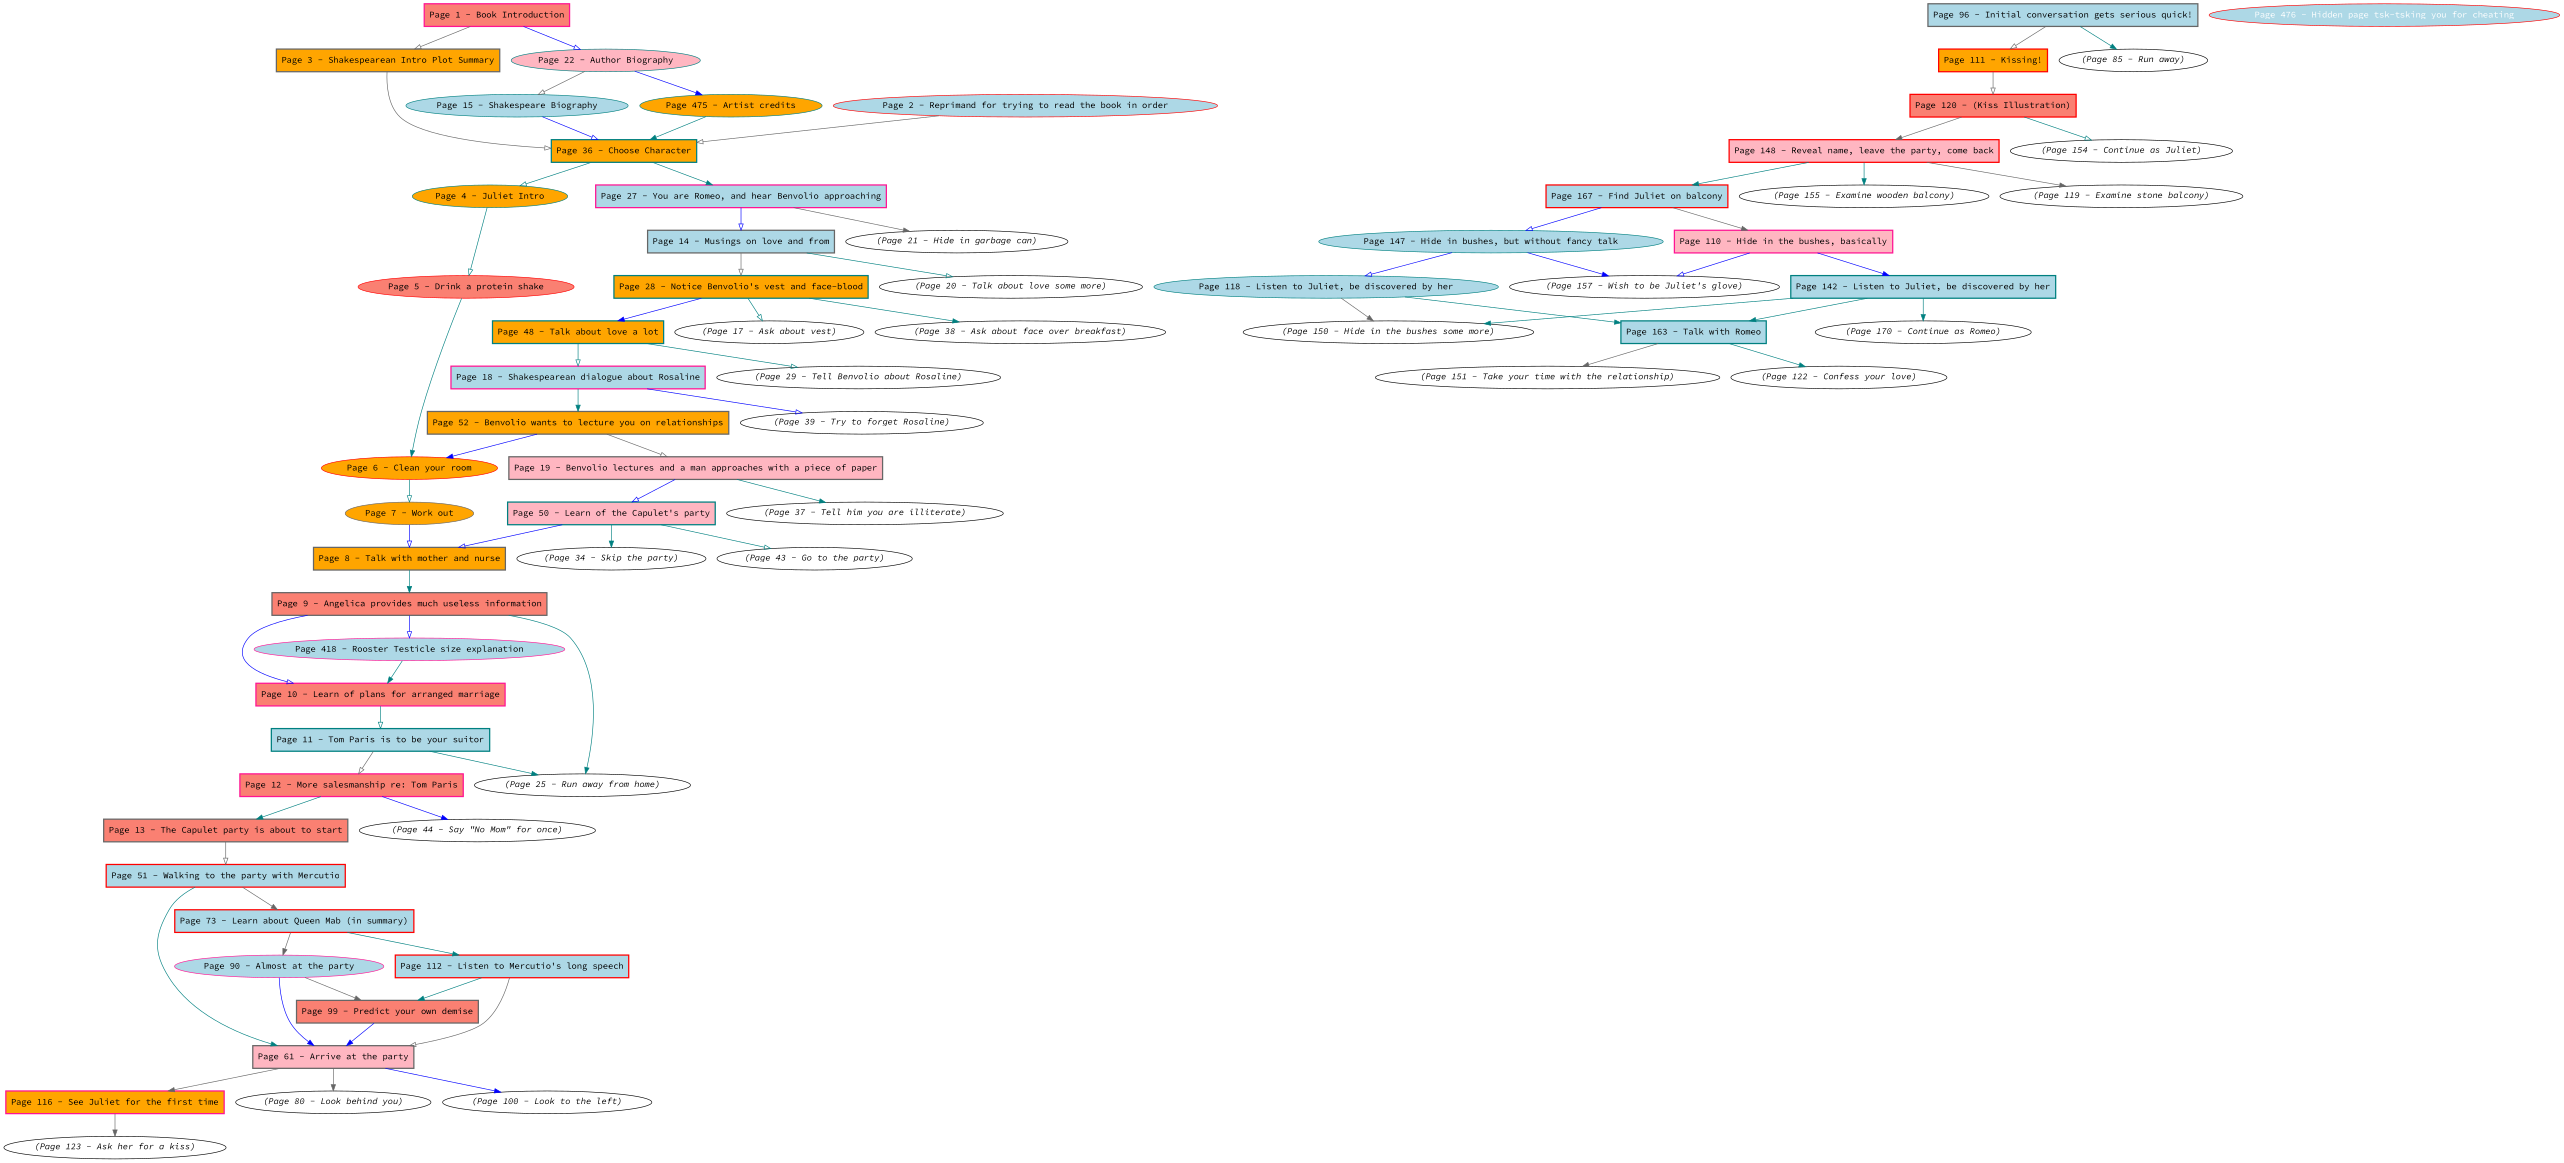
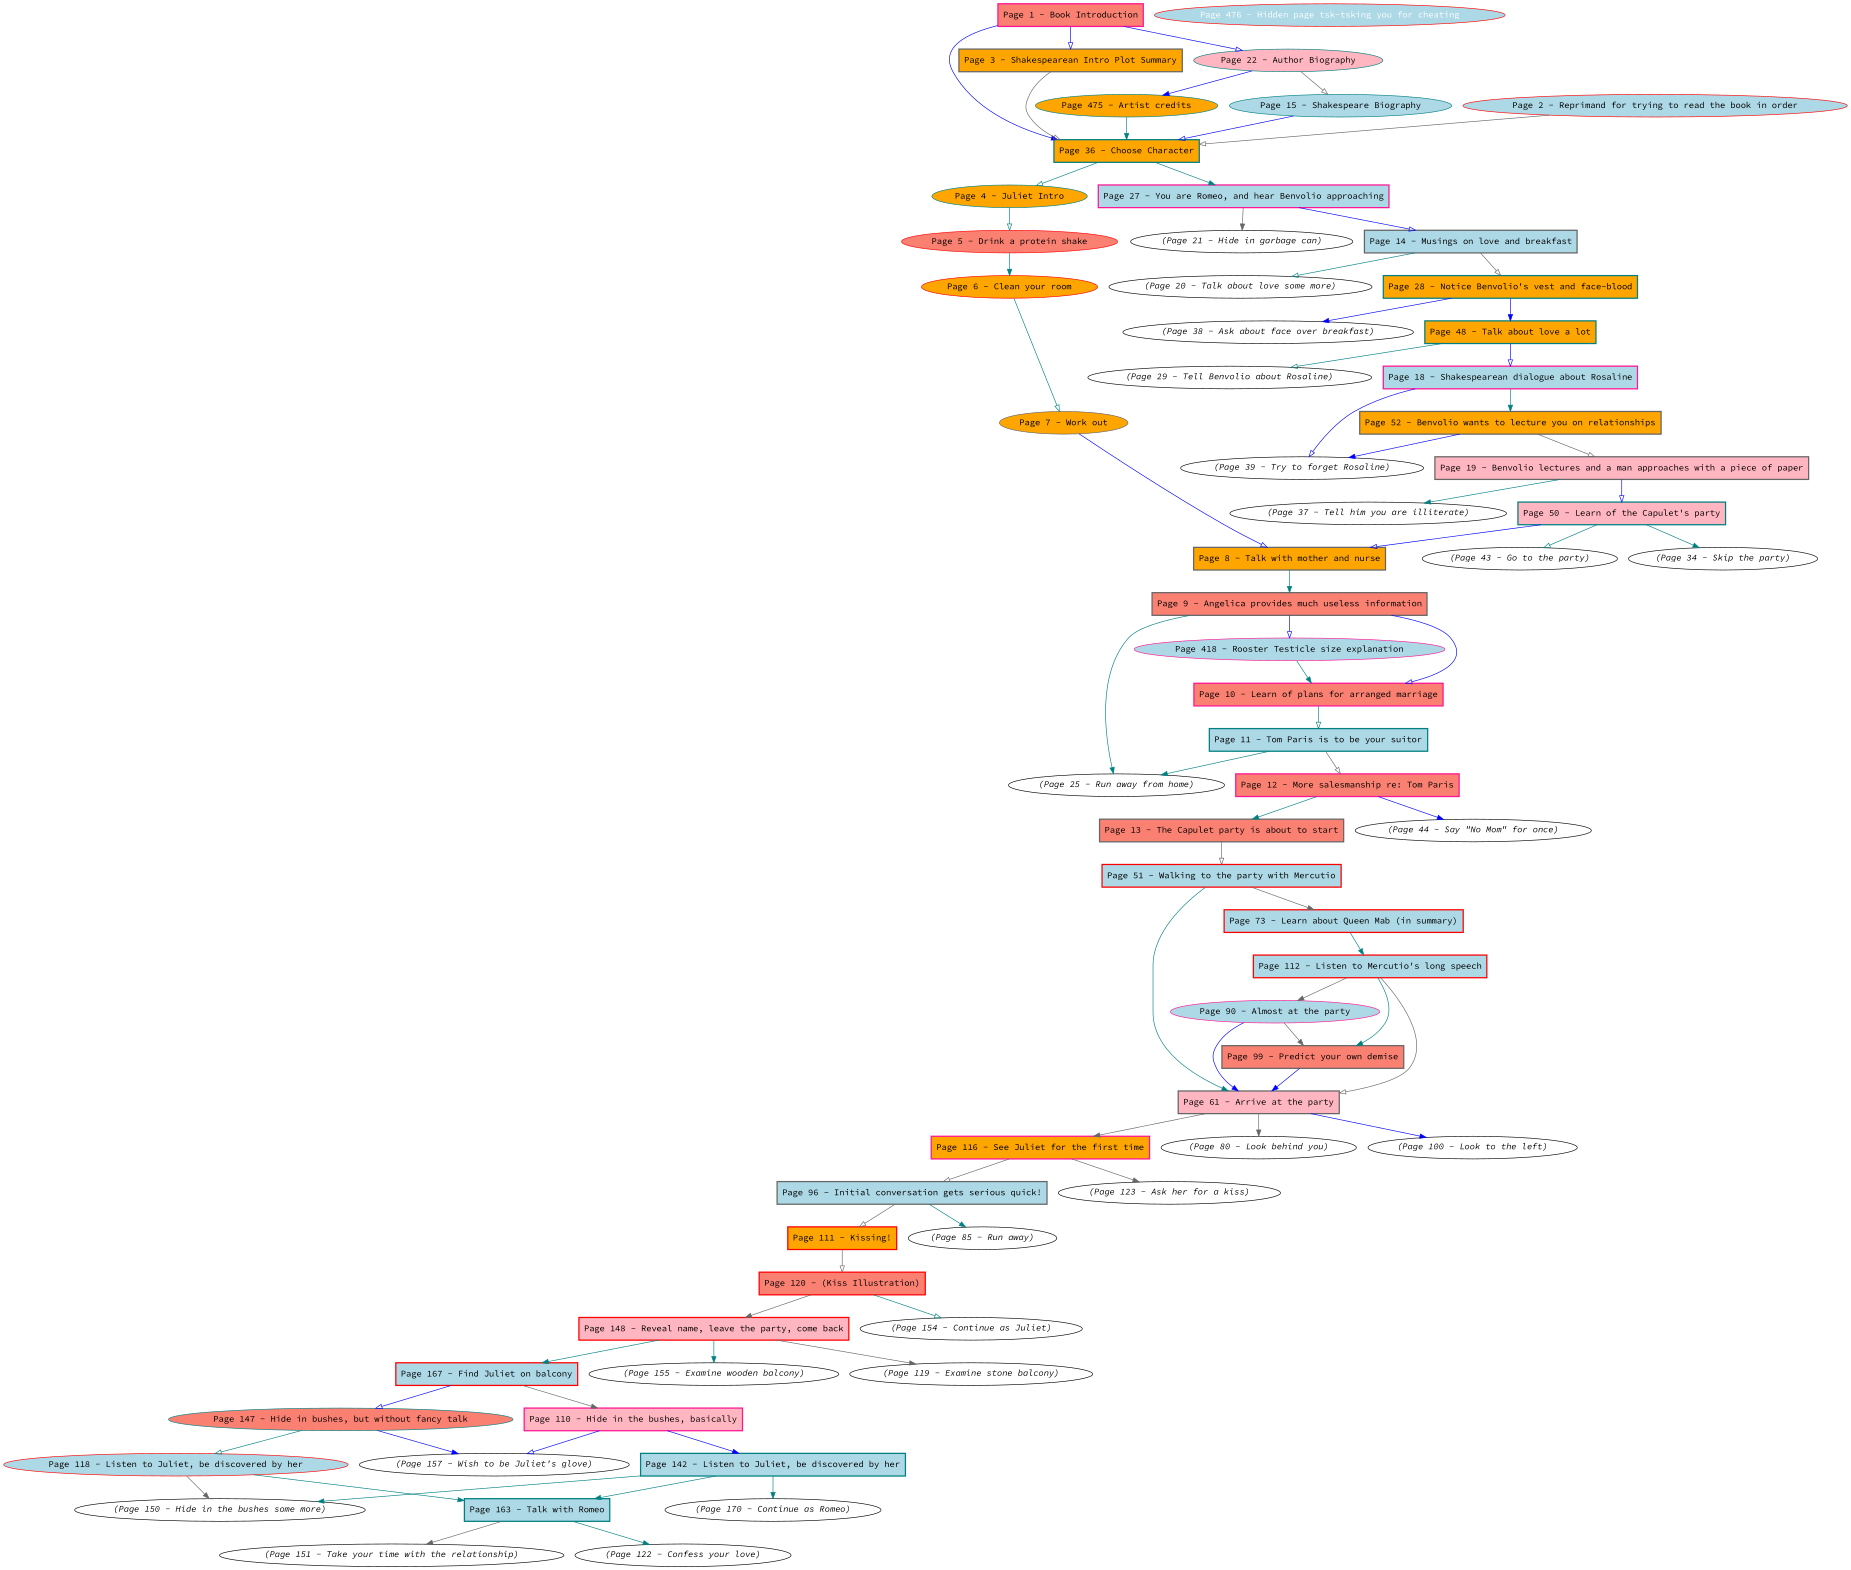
edge "Page 1 - Book Introduction" -> "Page 3 - Shakespearean Intro Plot Summary": color gray40 -> blue
edge "Page 1 - Book Introduction" -> "Page 36 - Choose Character": added
node "Page 14 - Musings on love and from": label "Page 14 - Musings on love and from" -> "Page 14 - Musings on love and breakfast"
node "Page 147 - Hide in bushes, but without fancy talk": fillcolor lightblue -> salmon
edge "Page 147 - Hide in bushes, but without fancy talk" -> "Page 118 - Listen to Juliet, be discovered by her": color blue -> teal
node "Page 118 - Listen to Juliet, be discovered by her": color teal -> red
edge "Page 28 - Notice Benvolio's vest and face-blood" -> "(Page 38 - Ask about face over breakfast)": color teal -> blue
node "(Page 17 - Ask about vest)": removed
edge "Page 48 - Talk about love a lot" -> "Page 18 - Shakespearean dialogue about Rosaline": color teal -> blue
edge "Page 52 - Benvolio wants to lecture you on relationships" -> "Page 6 - Clean your room": now "Page 52 - Benvolio wants to lecture you on relationships" -> "(Page 39 - Try to forget Rosaline)"
edge "Page 73 - Learn about Queen Mab (in summary)" -> "Page 90 - Almost at the party": now "Page 112 - Listen to Mercutio's long speech" -> "Page 90 - Almost at the party"
edge "Page 116 - See Juliet for the first time" -> "Page 96 - Initial conversation gets serious quick!": added
